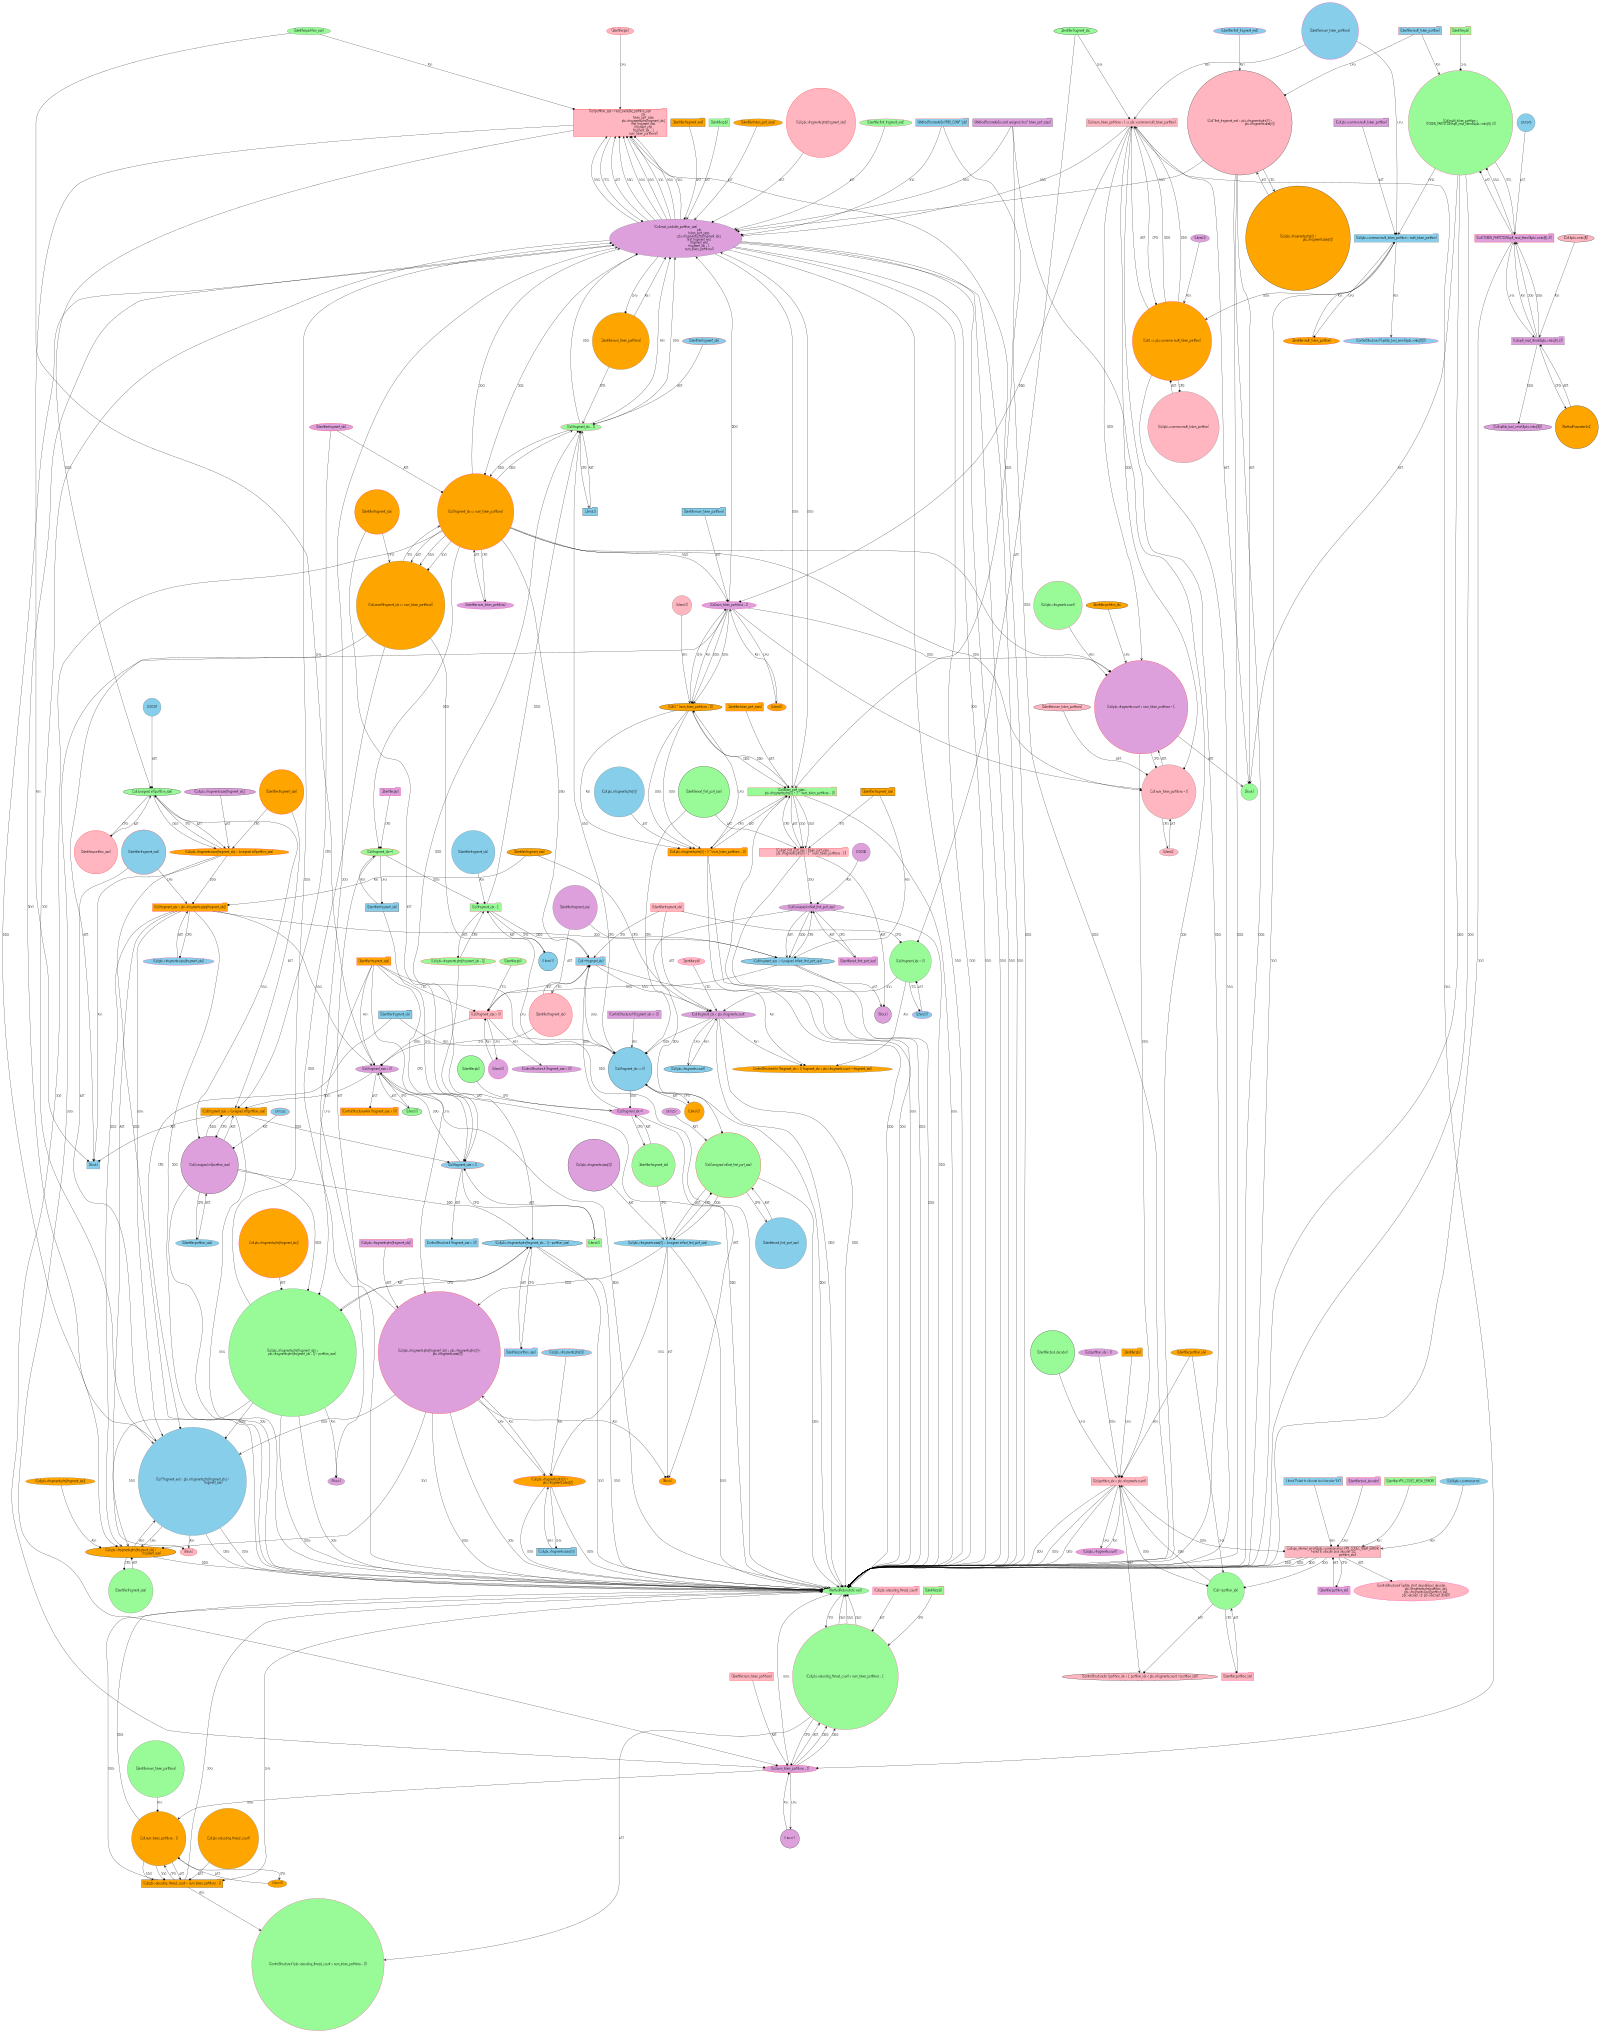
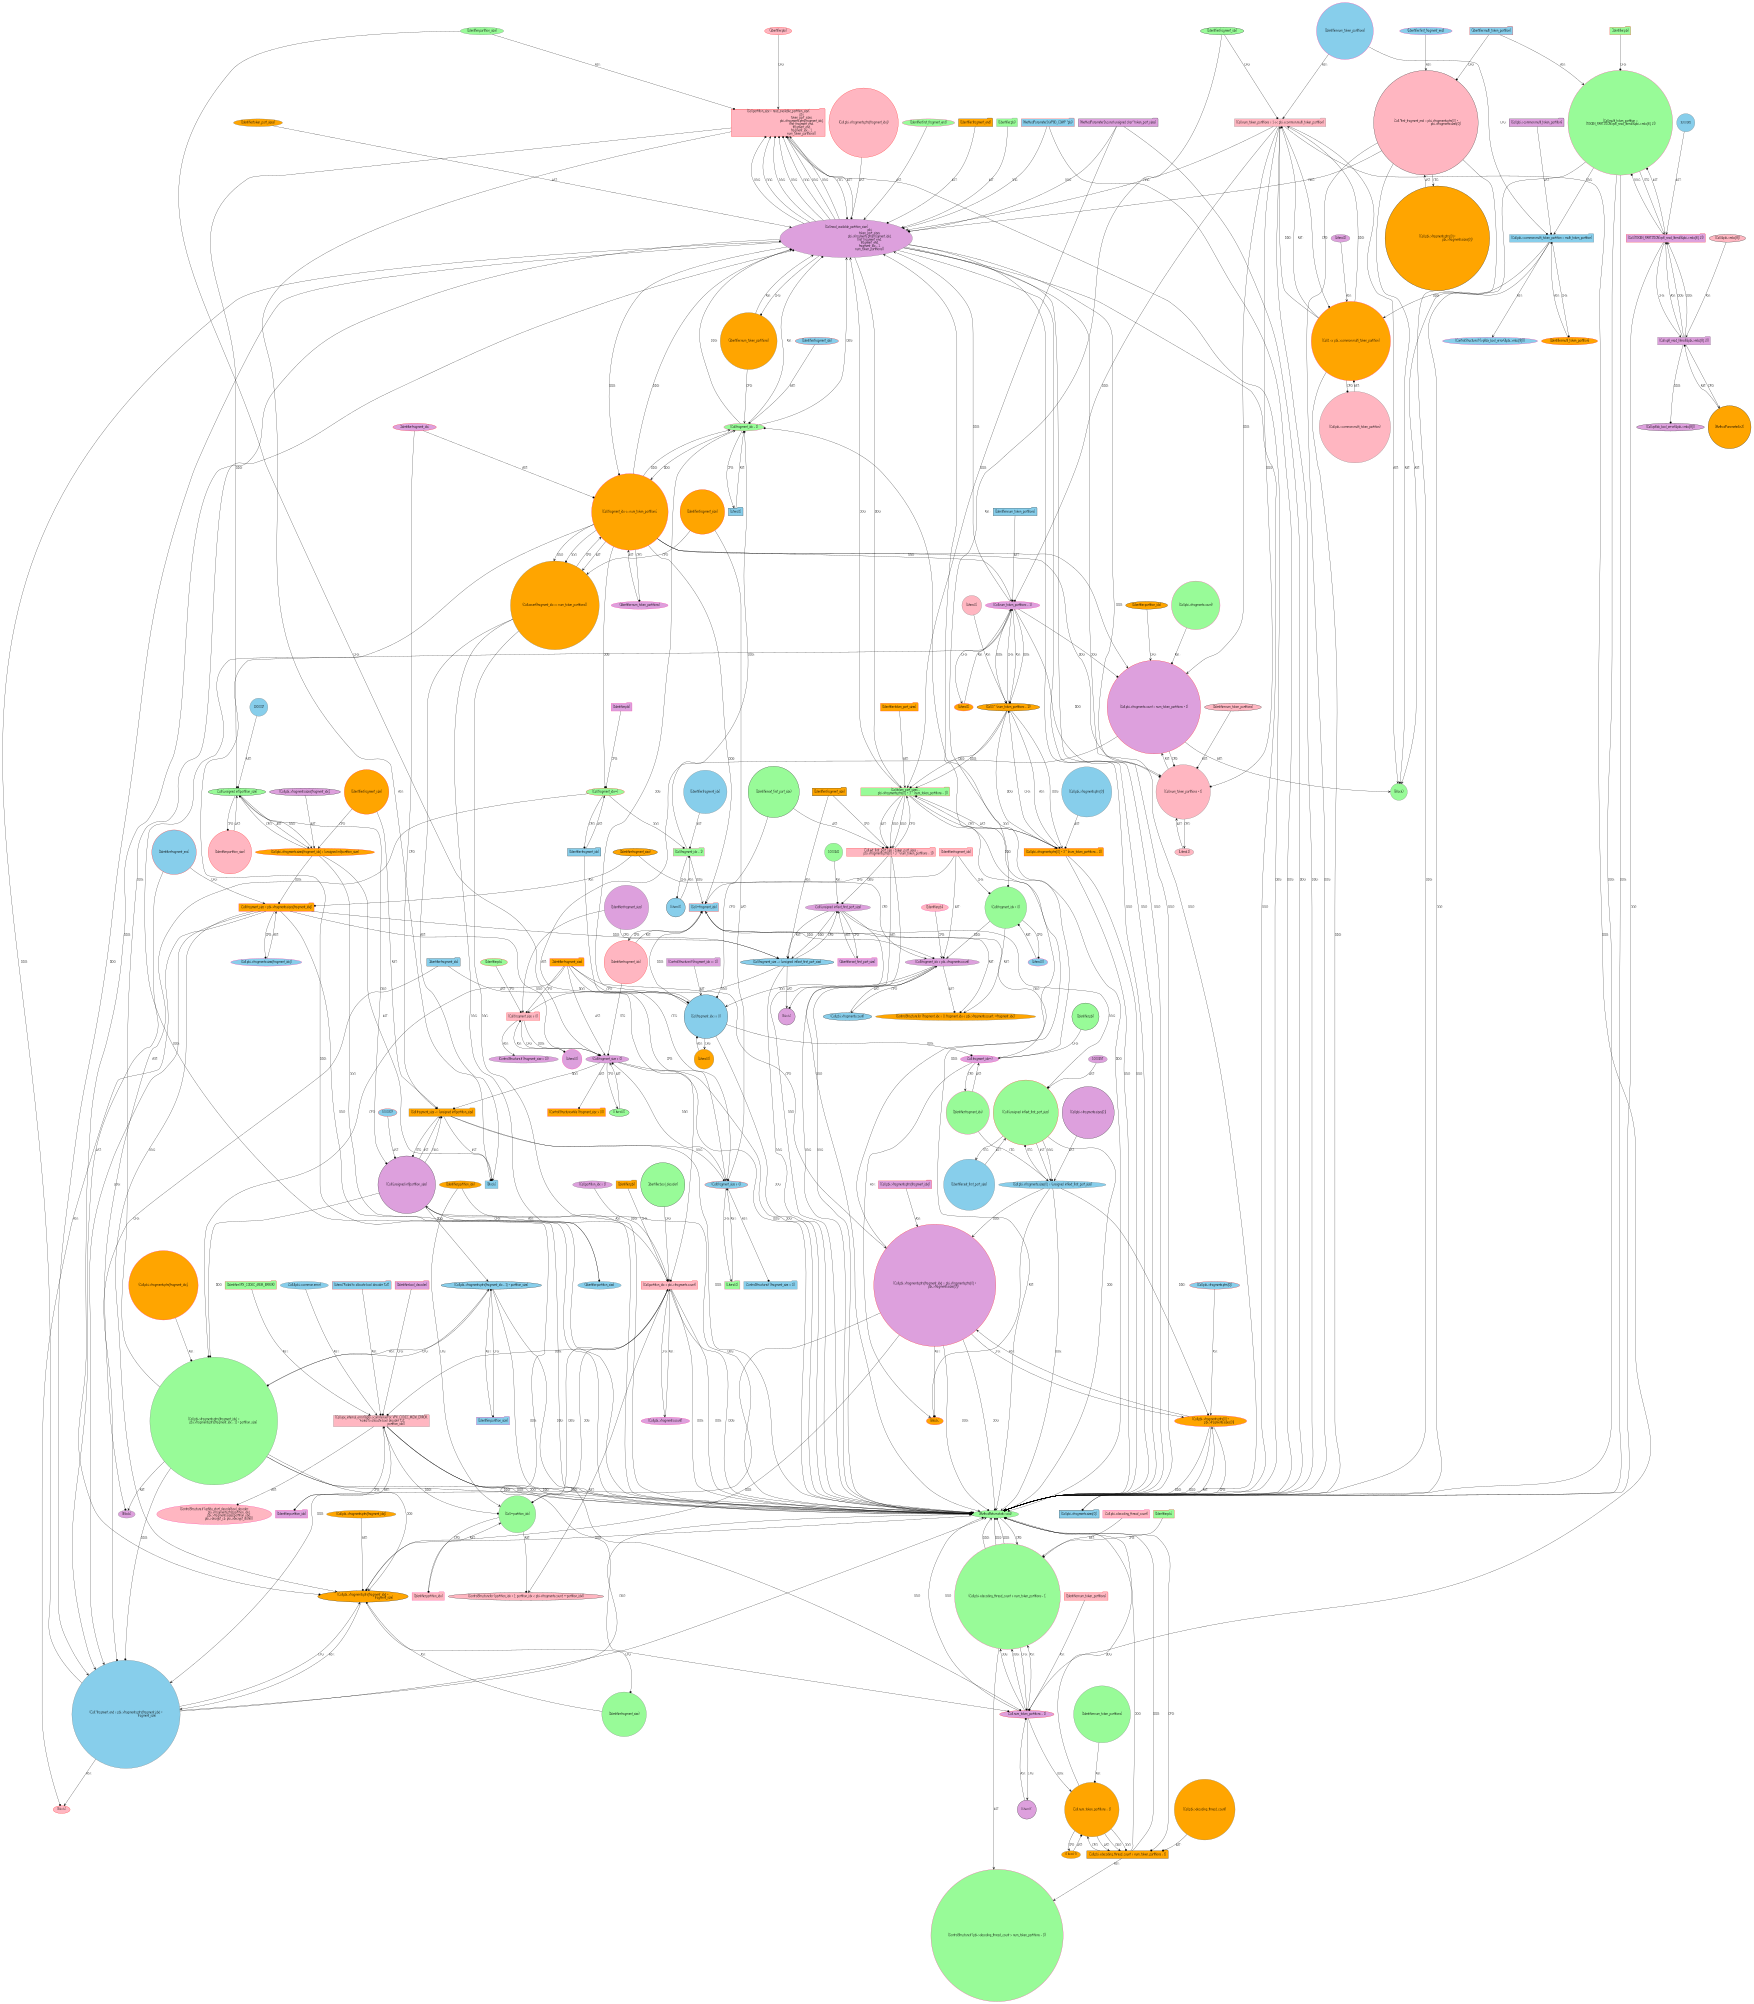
node "1000241": fillcolor plum -> palegreen
node "(Call,pbi->fragments.ptrs[fragment_idx - 1])": removed
edge "(Call,pbi->fragments.ptrs[fragment_idx] + fragment_size)" -> "(MethodReturn,static void)": reversed
